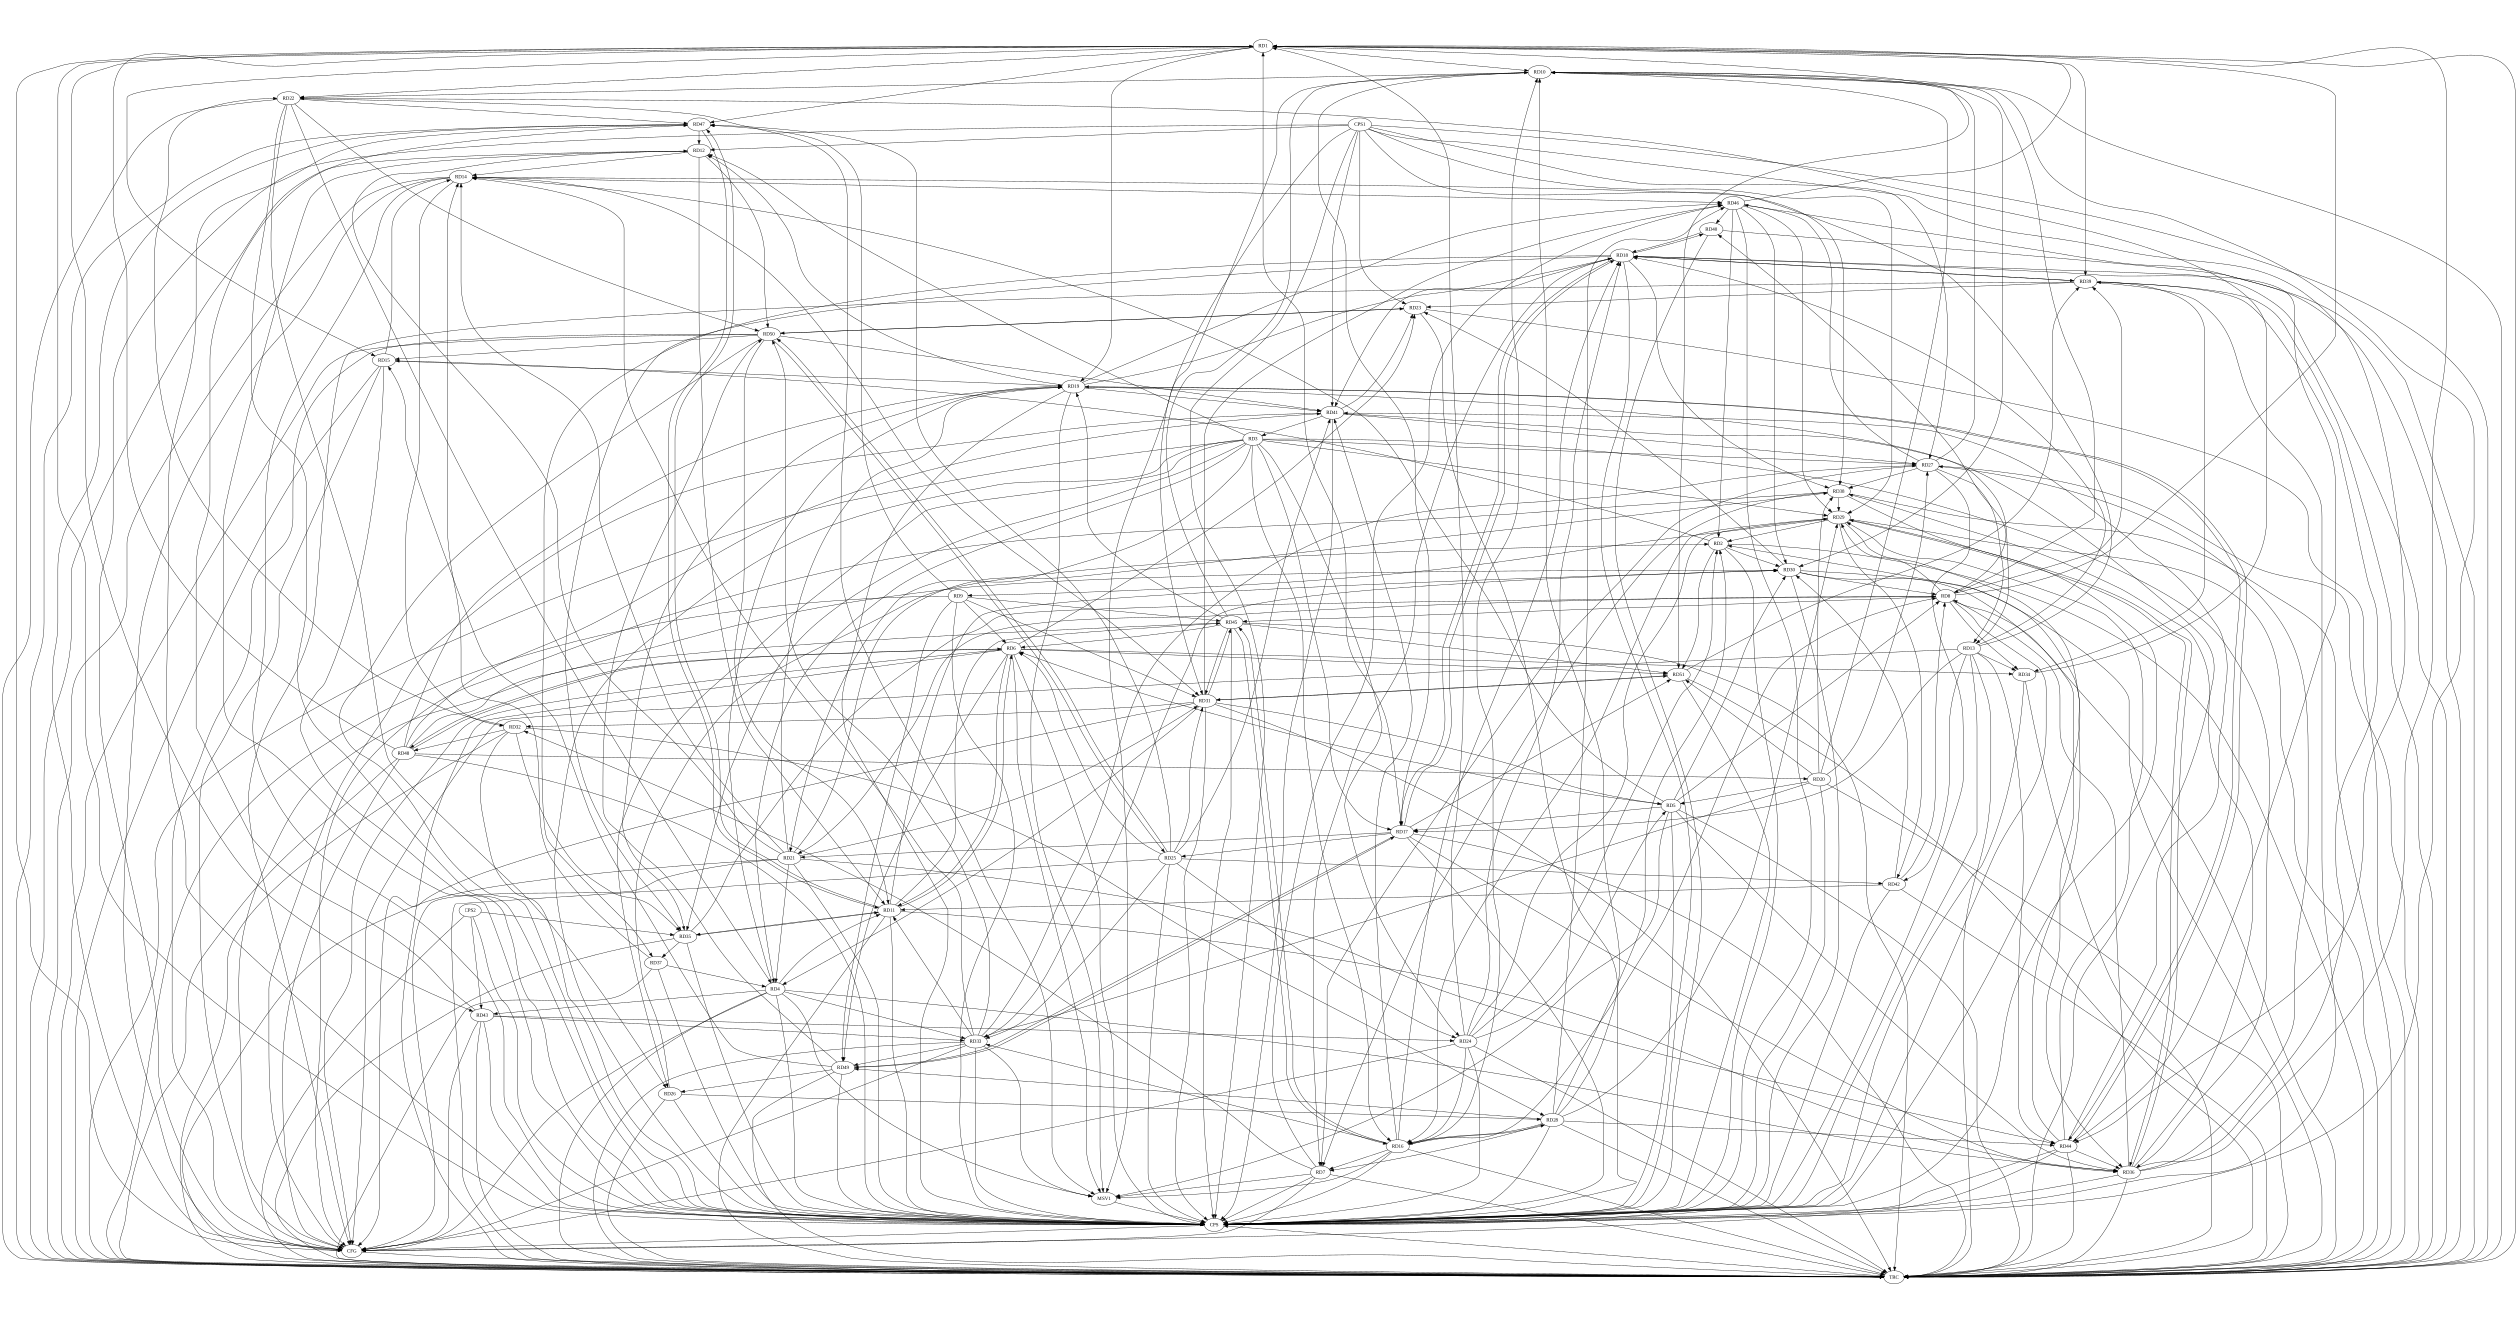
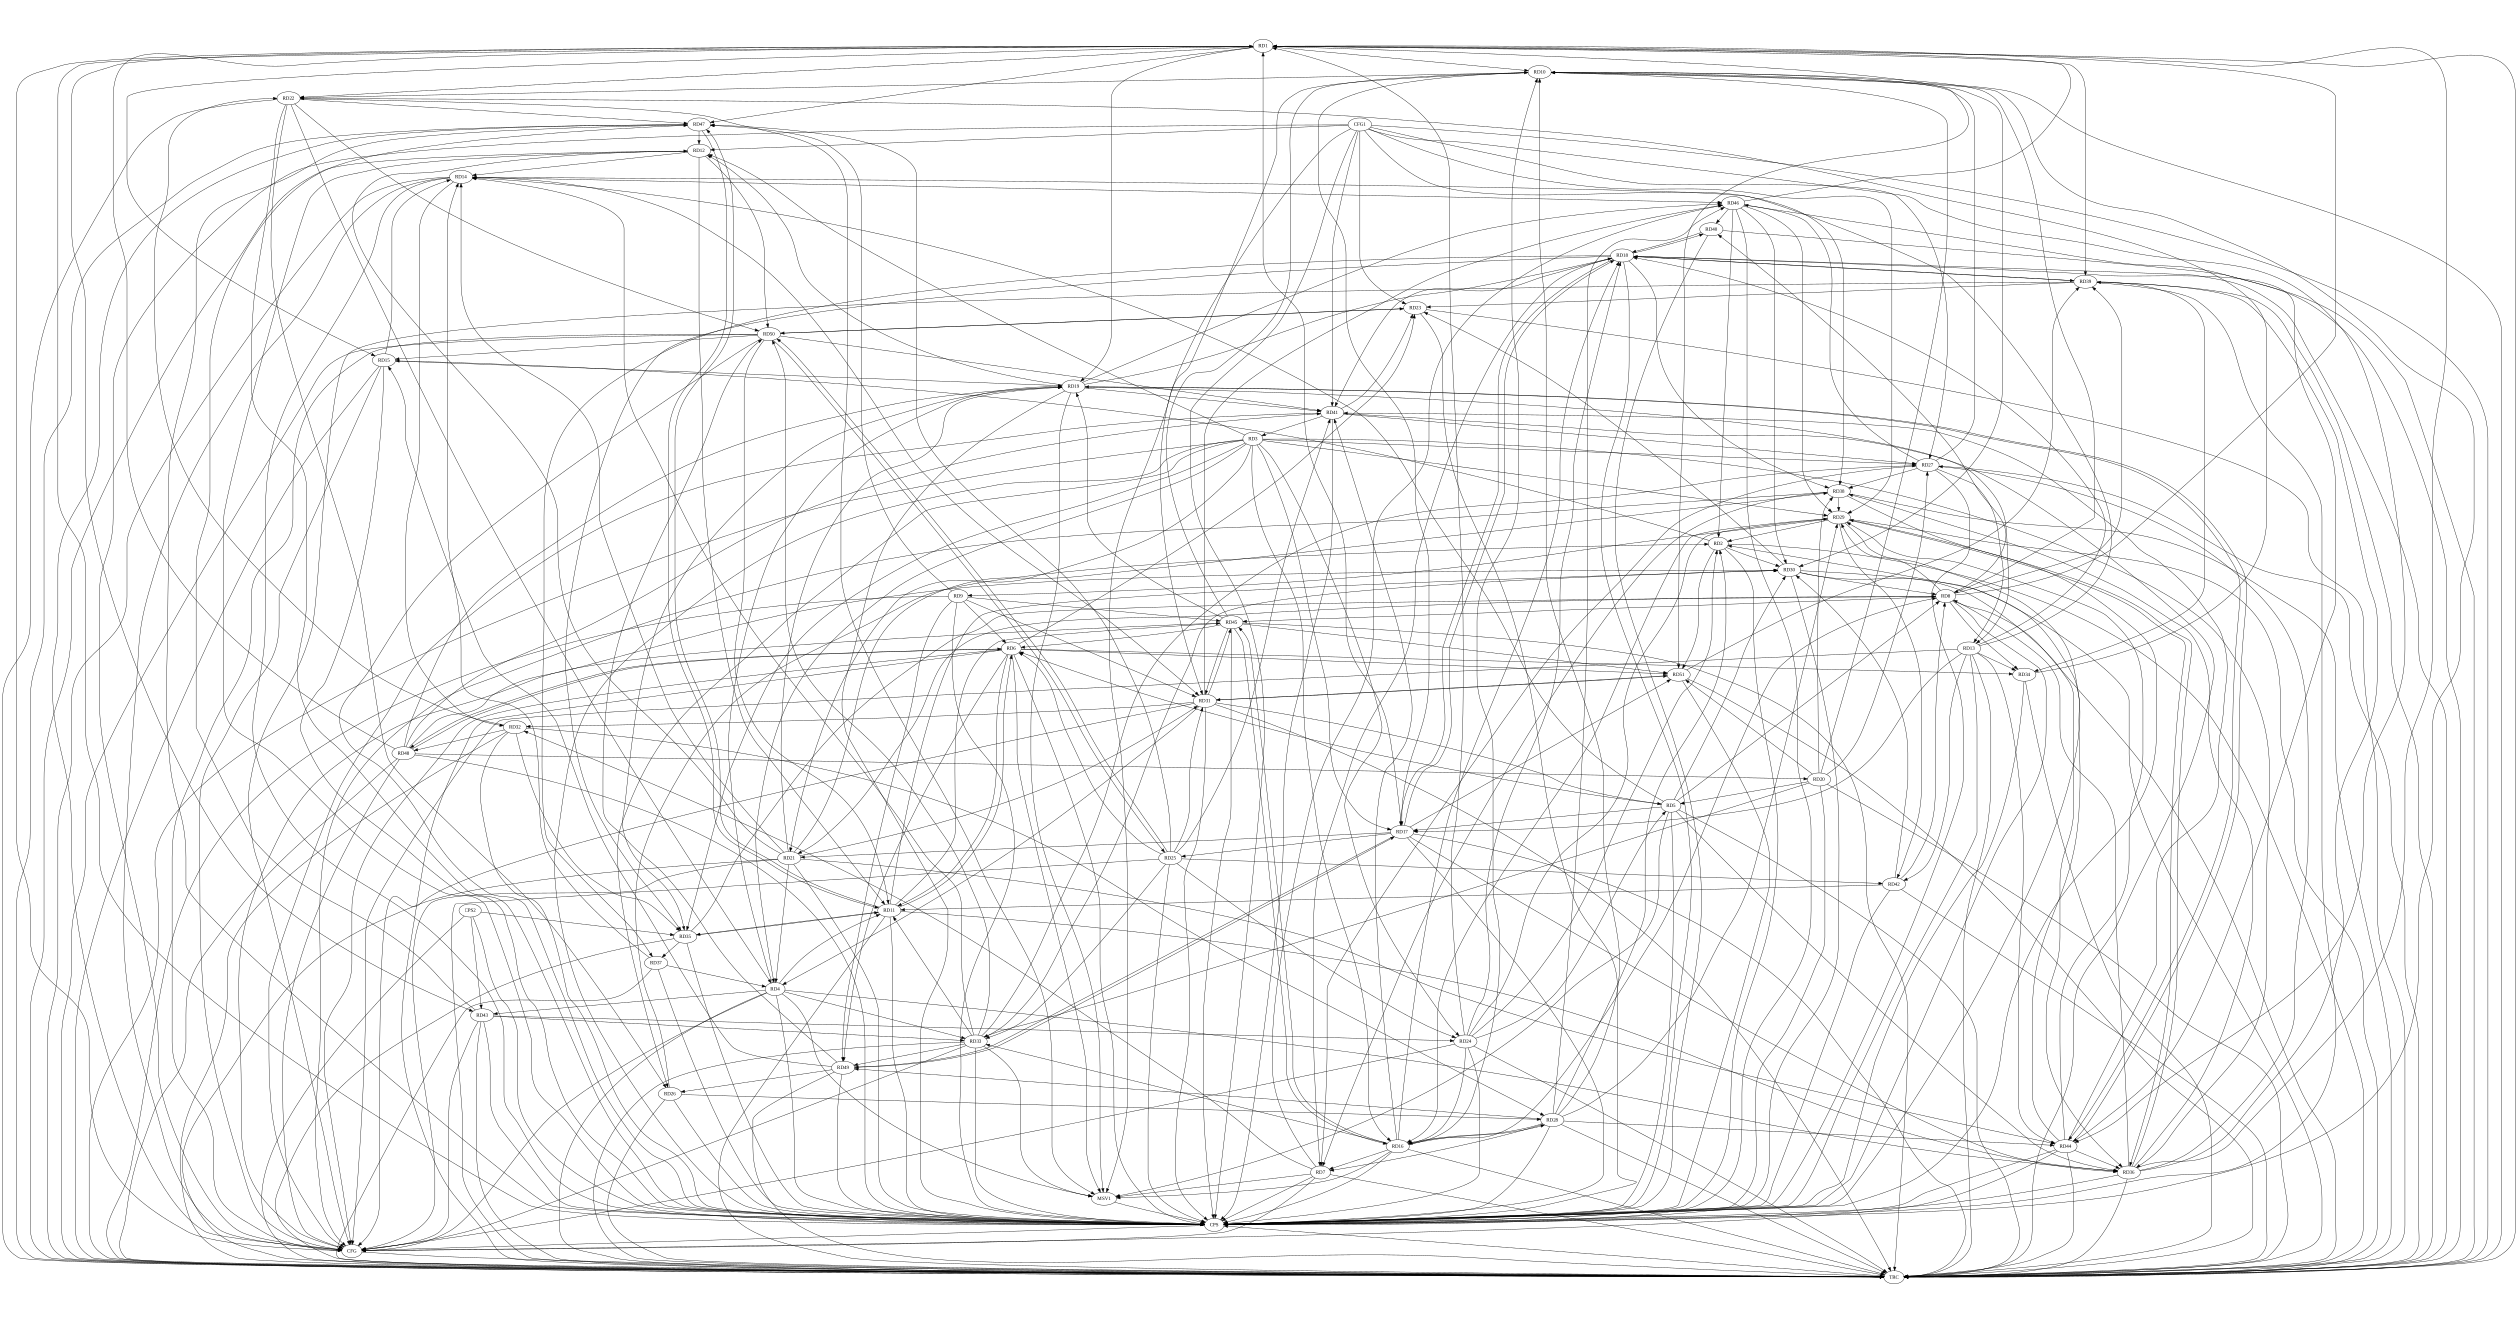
node "CPS1": label "CPS1" -> "CFG1"
